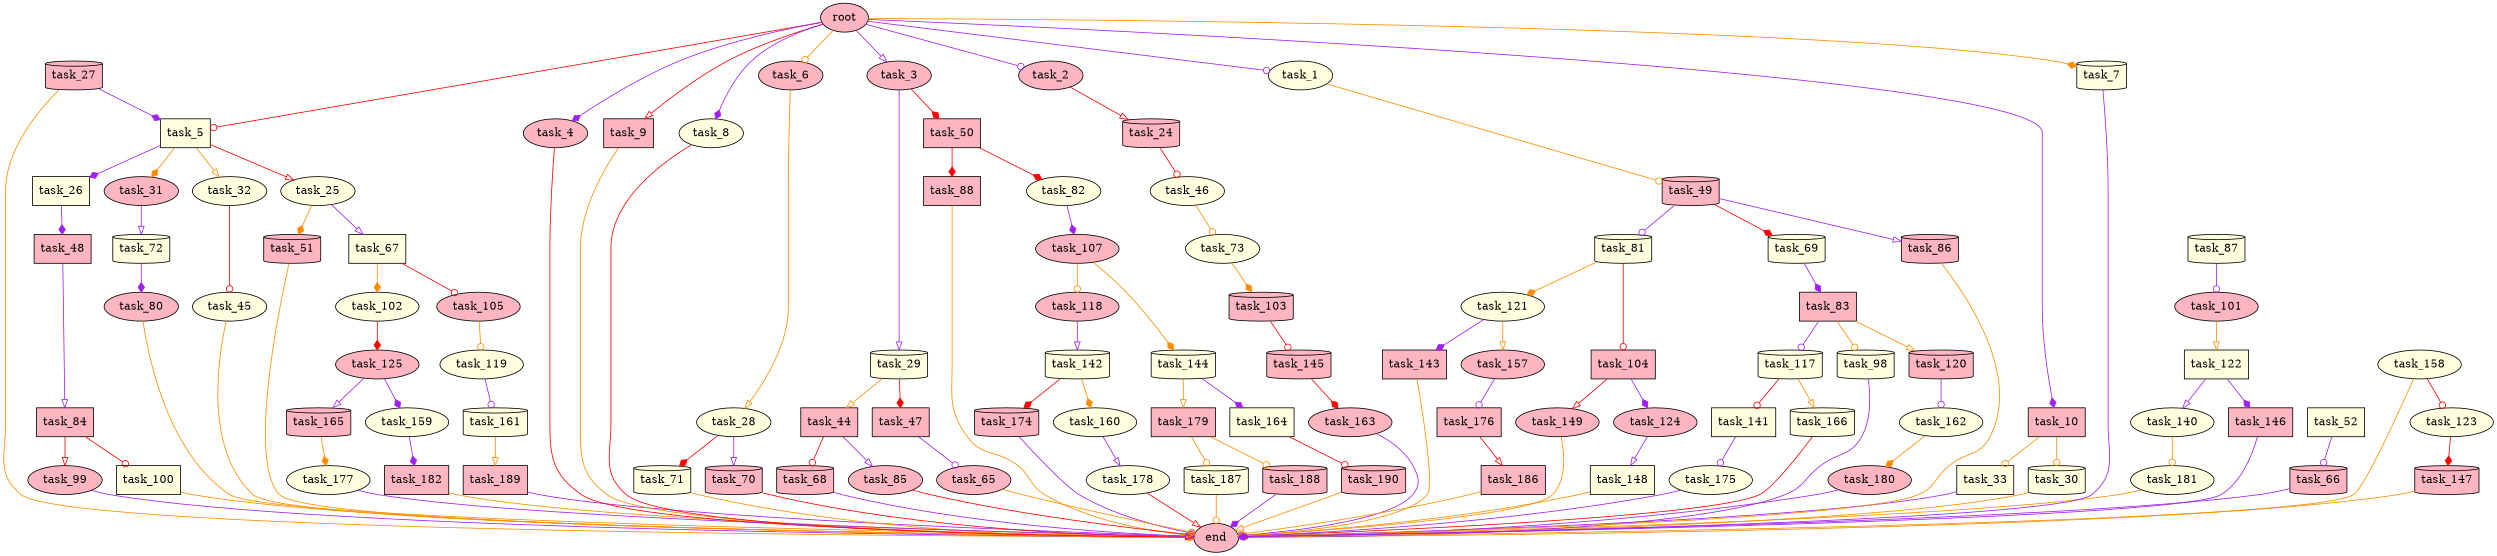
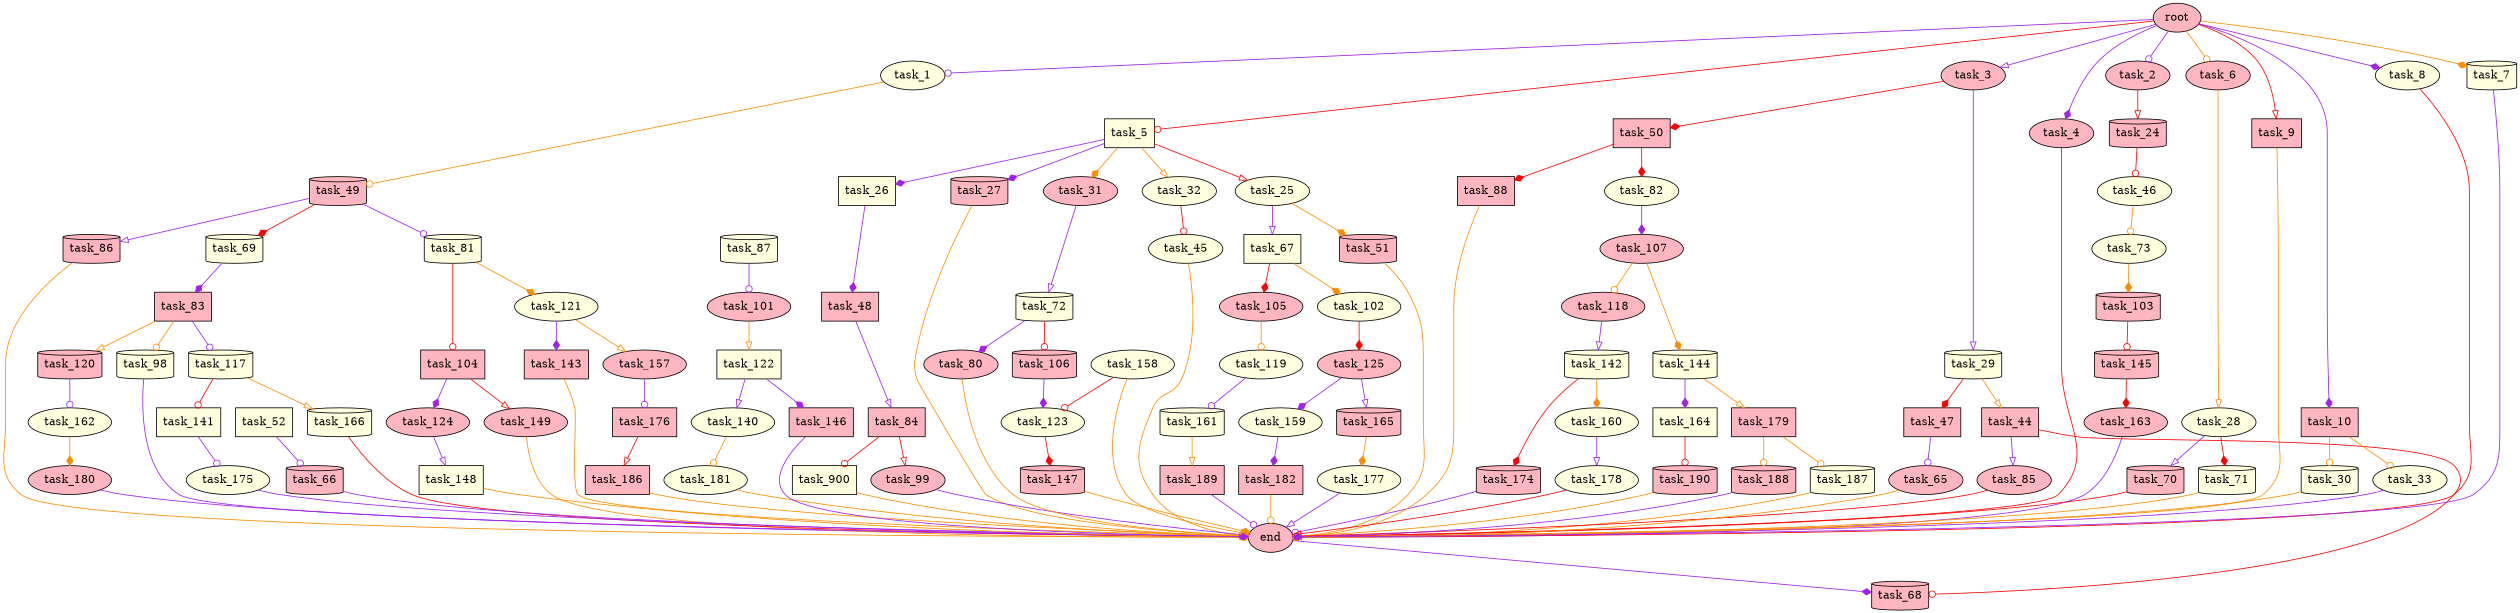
edge "task_27" -> "task_5": reversed
edge "task_67" -> "task_105": arrowhead odot -> diamond
node "task_106": added
node "task_100": label "task_100" -> "task_900"
node "task_33": shape box -> ellipse
edge "task_68" -> "end": reversed
